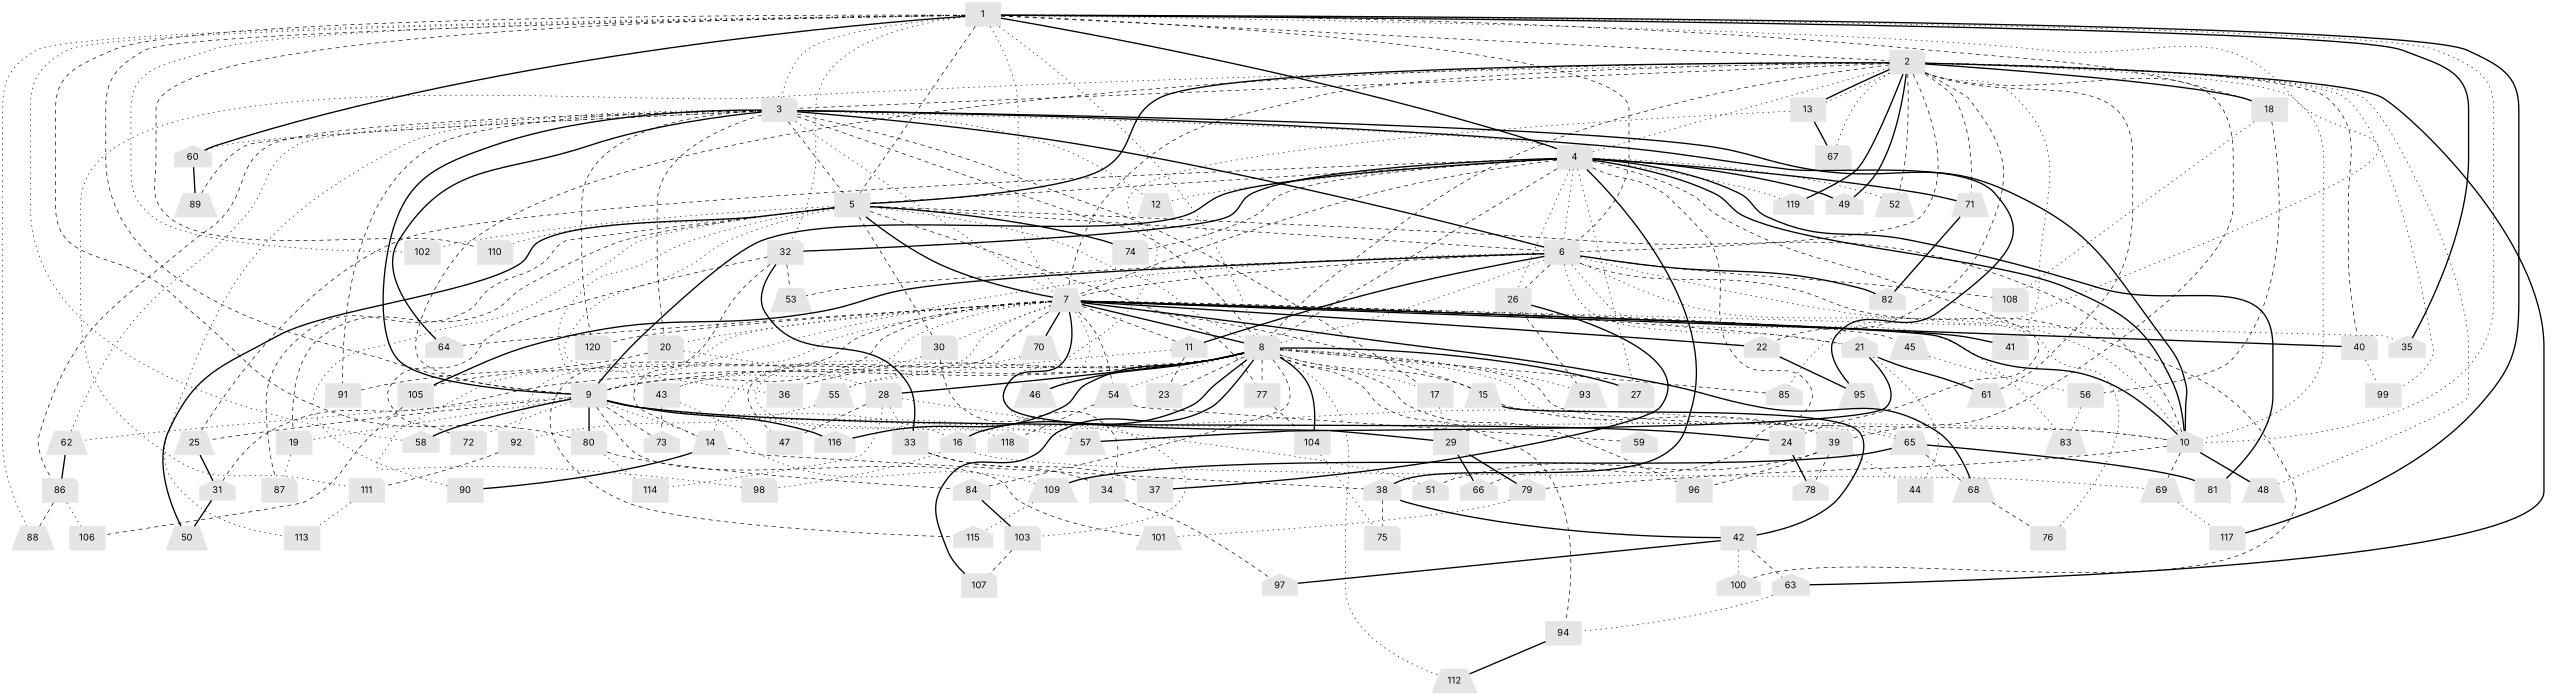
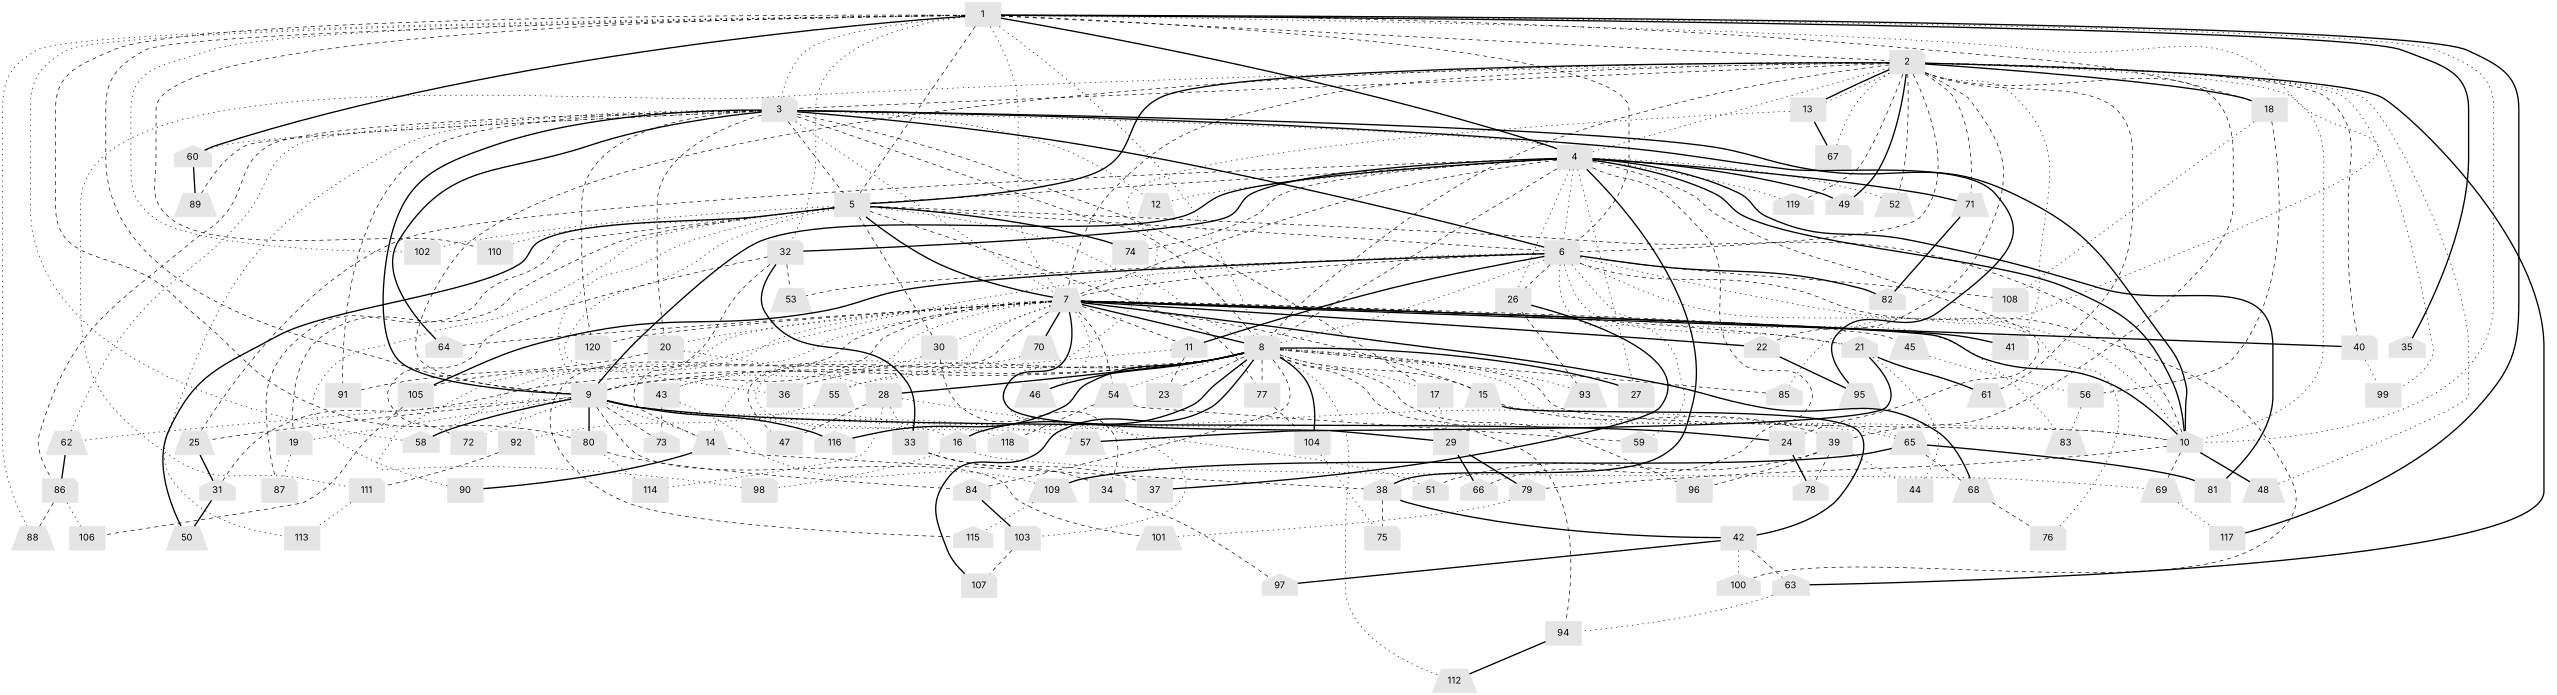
edge "2" -- "119": style bold -> dashed
edge "7" -- "35": now "7" -- "58"
edge "6" -- "59": added
